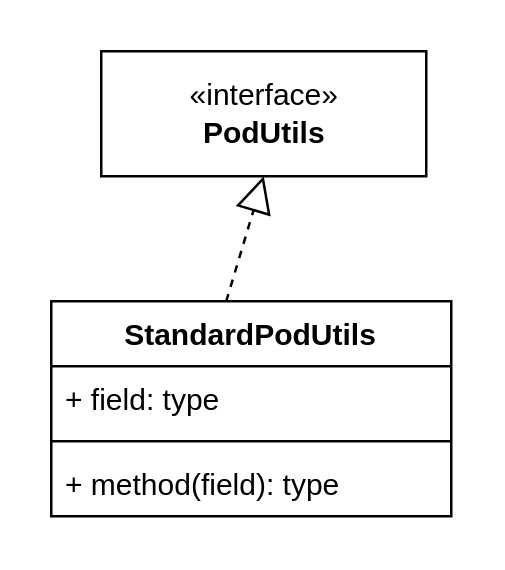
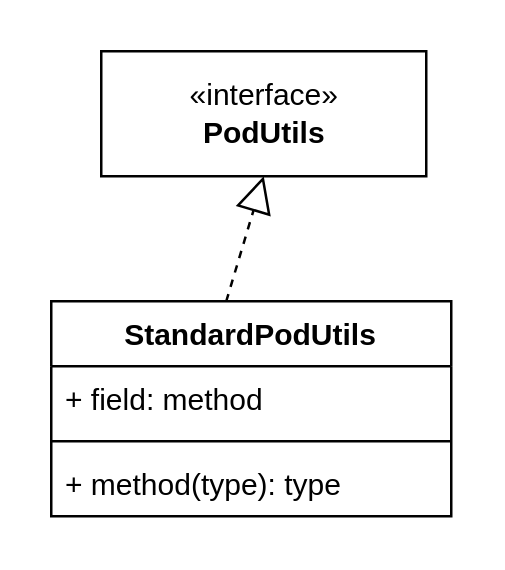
node "+ field: type": label "+ field: type" -> "+ field: method"
node "+ method(field): type": label "+ method(field): type" -> "+ method(type): type"
